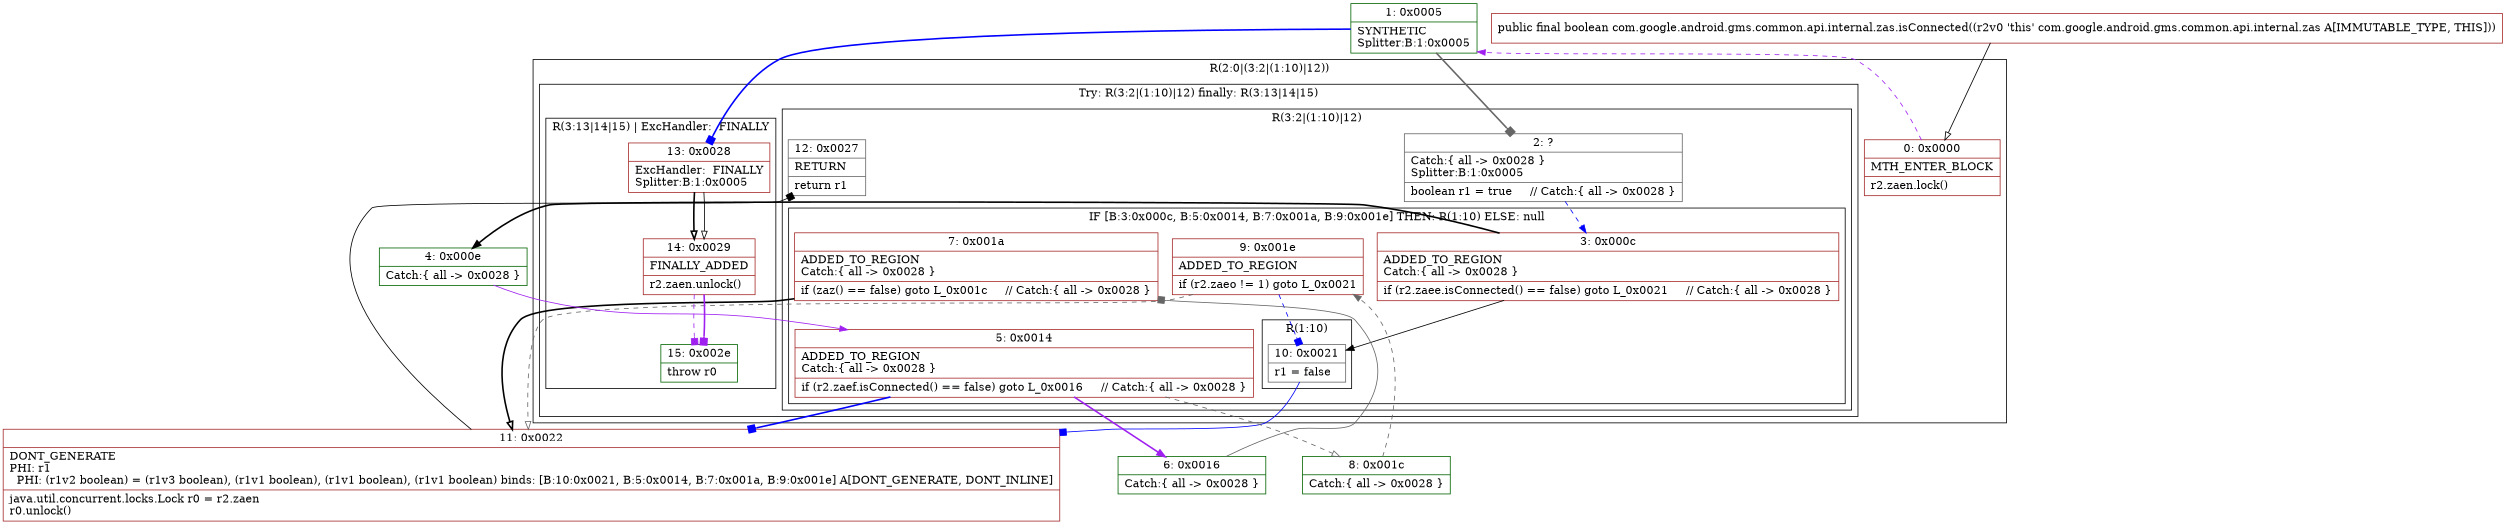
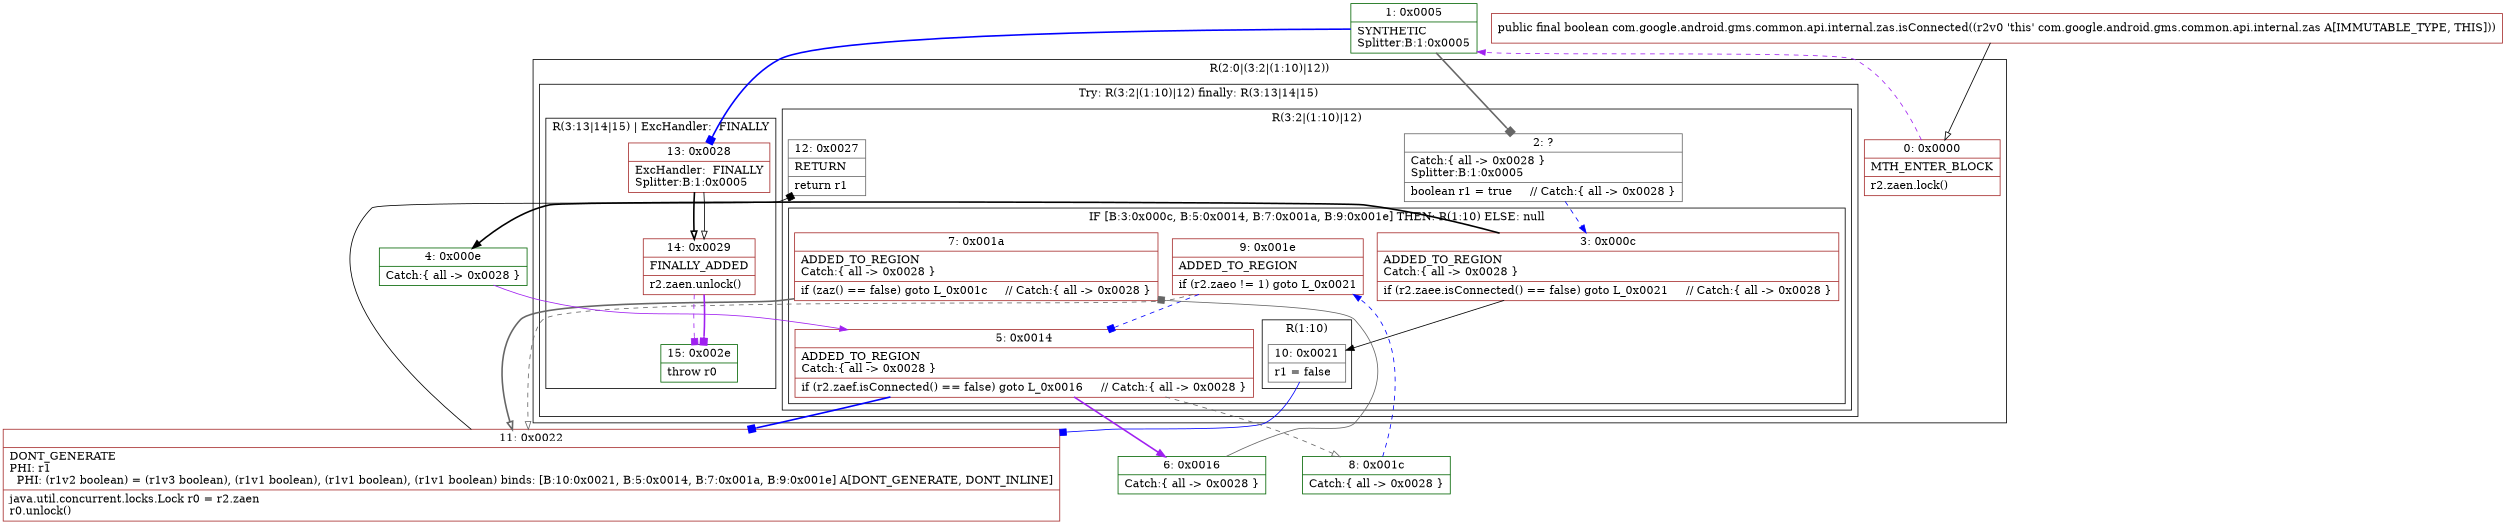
edge "7: 0x001a" -> "11: 0x0022": color black -> gray40
edge "9: 0x001e" -> "10: 0x0021": now "9: 0x001e" -> "5: 0x0014"
edge "8: 0x001c" -> "9: 0x001e": color gray40 -> blue
